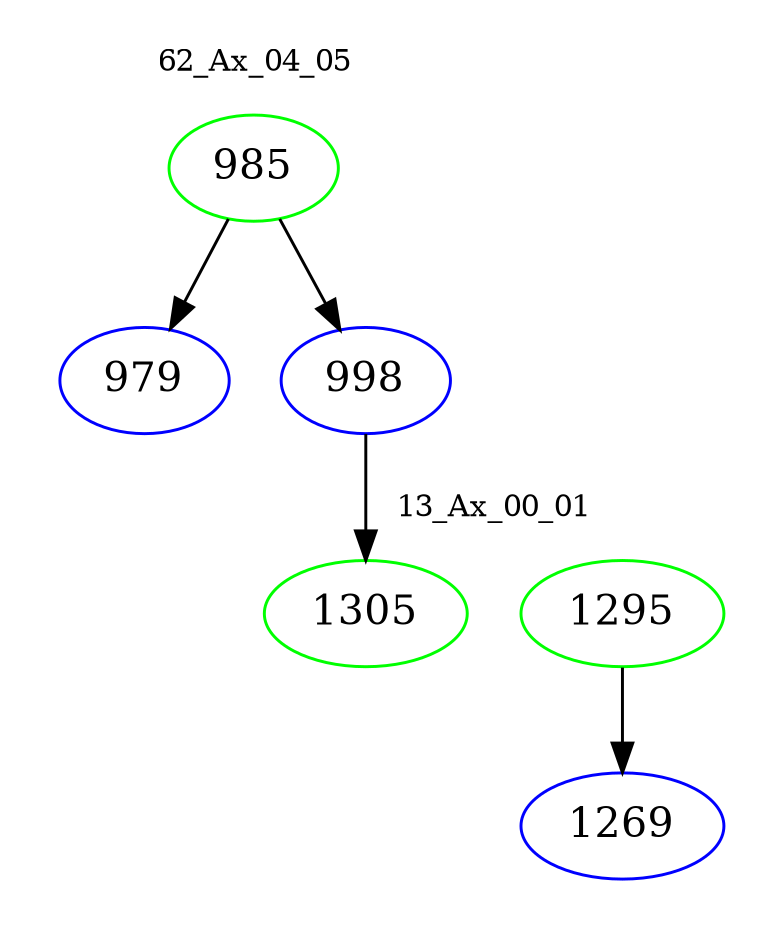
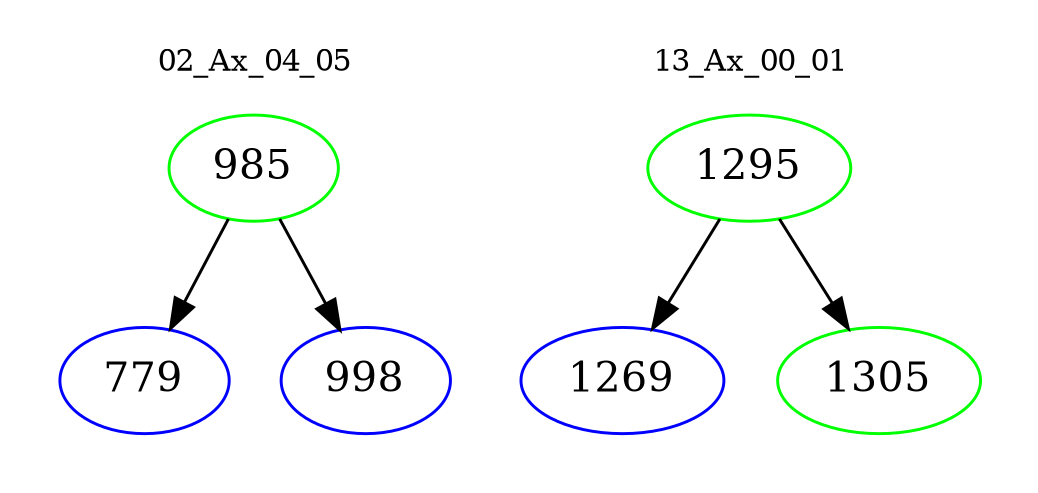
cluster "62_Ax_04_05": label "62_Ax_04_05" -> "02_Ax_04_05"
node "979": label "979" -> "779"
edge "998" -> "1305": now "1295" -> "1305"
